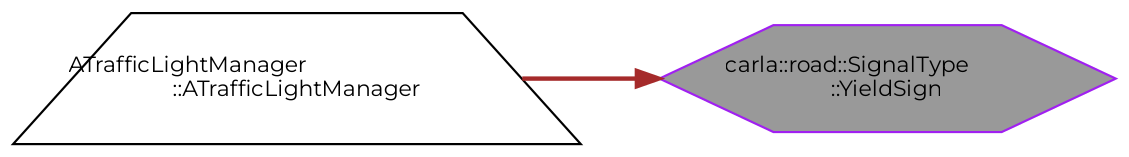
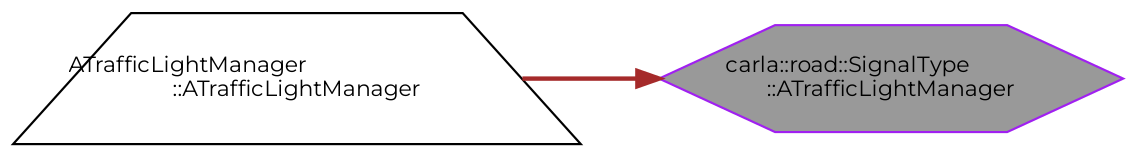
node "carla::road::SignalType ::YieldSign": label "carla::road::SignalType ::YieldSign" -> "carla::road::SignalType ::ATrafficLightManager"
